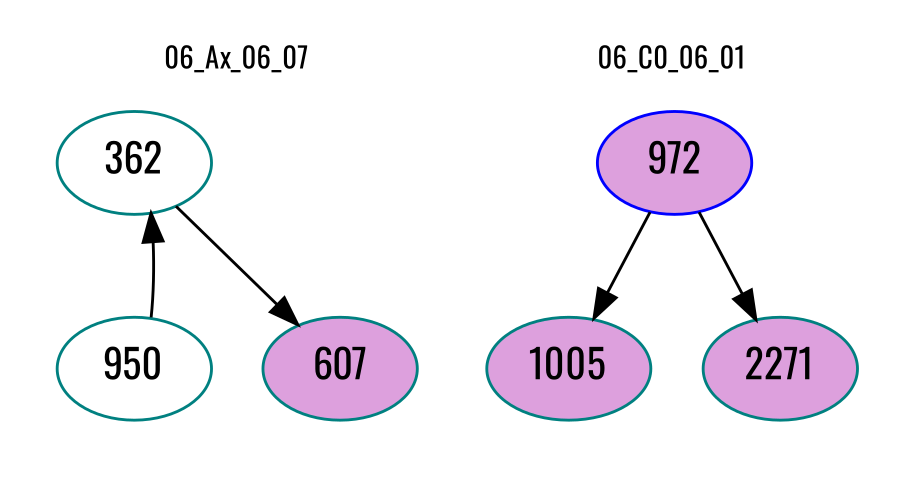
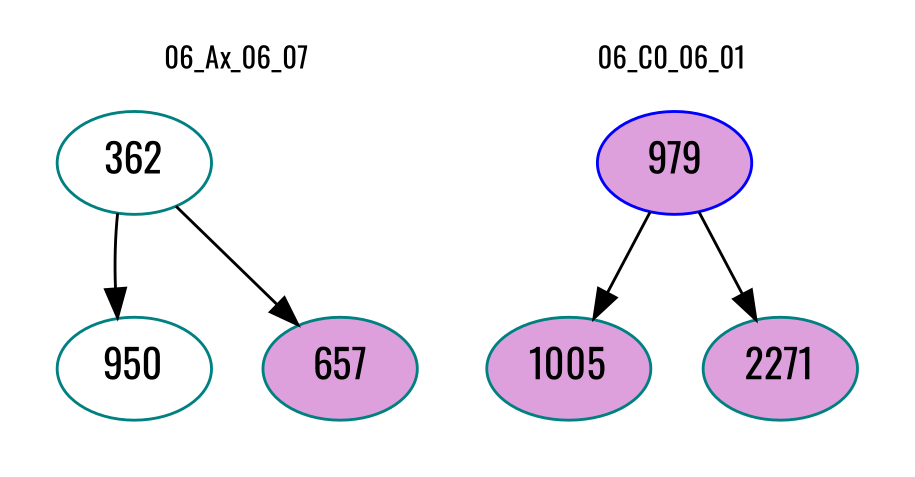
node "972": label "972" -> "979"
edge "950" -> "362": reversed
node "607": label "607" -> "657"
